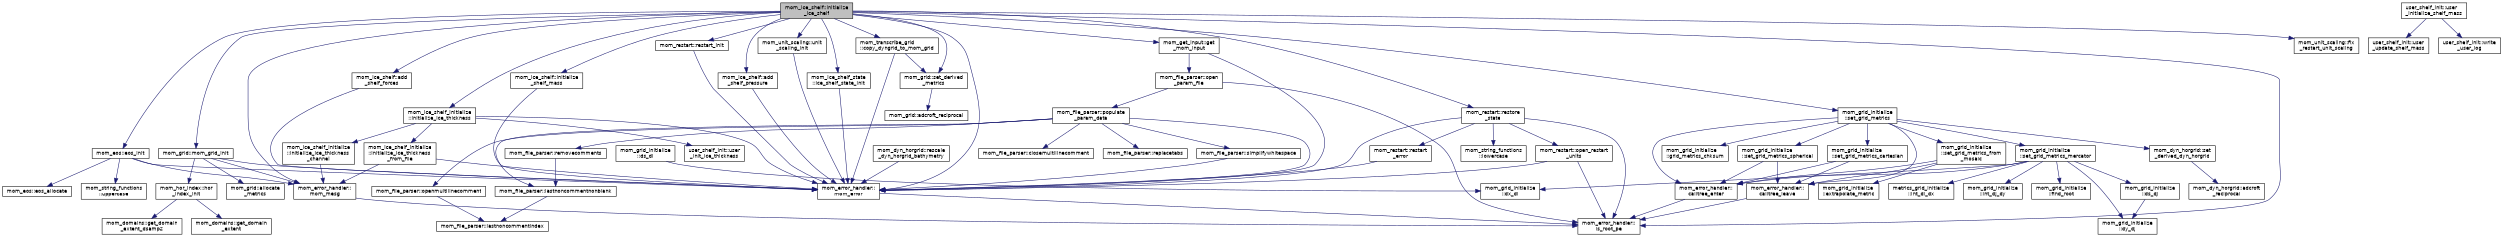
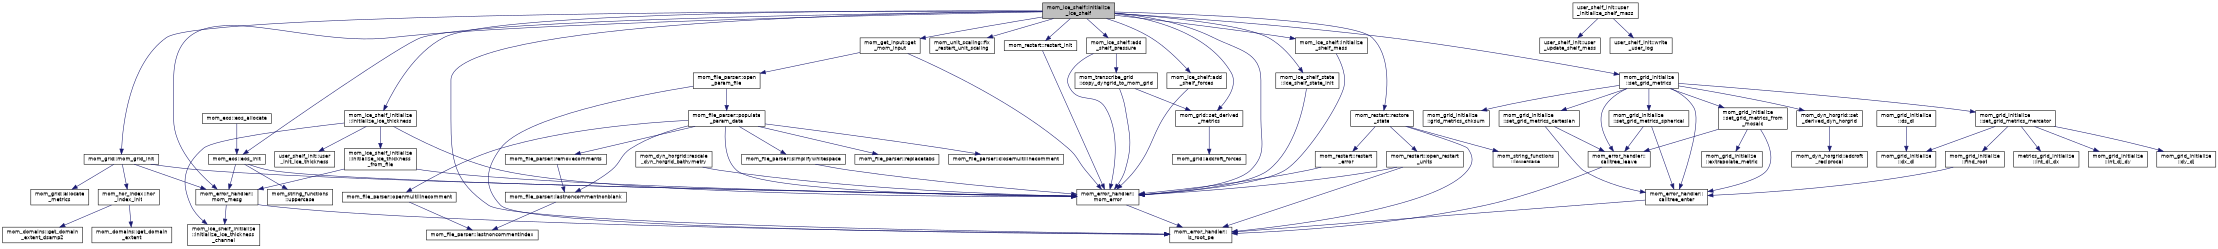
edge "mom_ice_shelf::initialize _ice_shelf" -> "mom_transcribe_grid ::copy_dyngrid_to_mom_grid": now "mom_ice_shelf::add _shelf_pressure" -> "mom_transcribe_grid ::copy_dyngrid_to_mom_grid"
node "mom_unit_scaling::unit _scaling_init": removed
node "mom_grid::adcroft_reciprocal": label "mom_grid::adcroft_reciprocal" -> "mom_grid::adcroft_forces"
edge "mom_eos::eos_init" -> "mom_eos::eos_allocate": reversed
edge "mom_ice_shelf_initialize ::initialize_ice_thickness _channel" -> "mom_error_handler:: mom_mesg": reversed
edge "mom_grid_initialize ::set_grid_metrics_mercator" -> "mom_error_handler:: calltree_enter": now "mom_grid_initialize ::find_root" -> "mom_error_handler:: calltree_enter"
edge "mom_restart::restore _state" -> "mom_error_handler:: mom_error": removed
node "mom_grid_initialize ::ds_dj": removed
